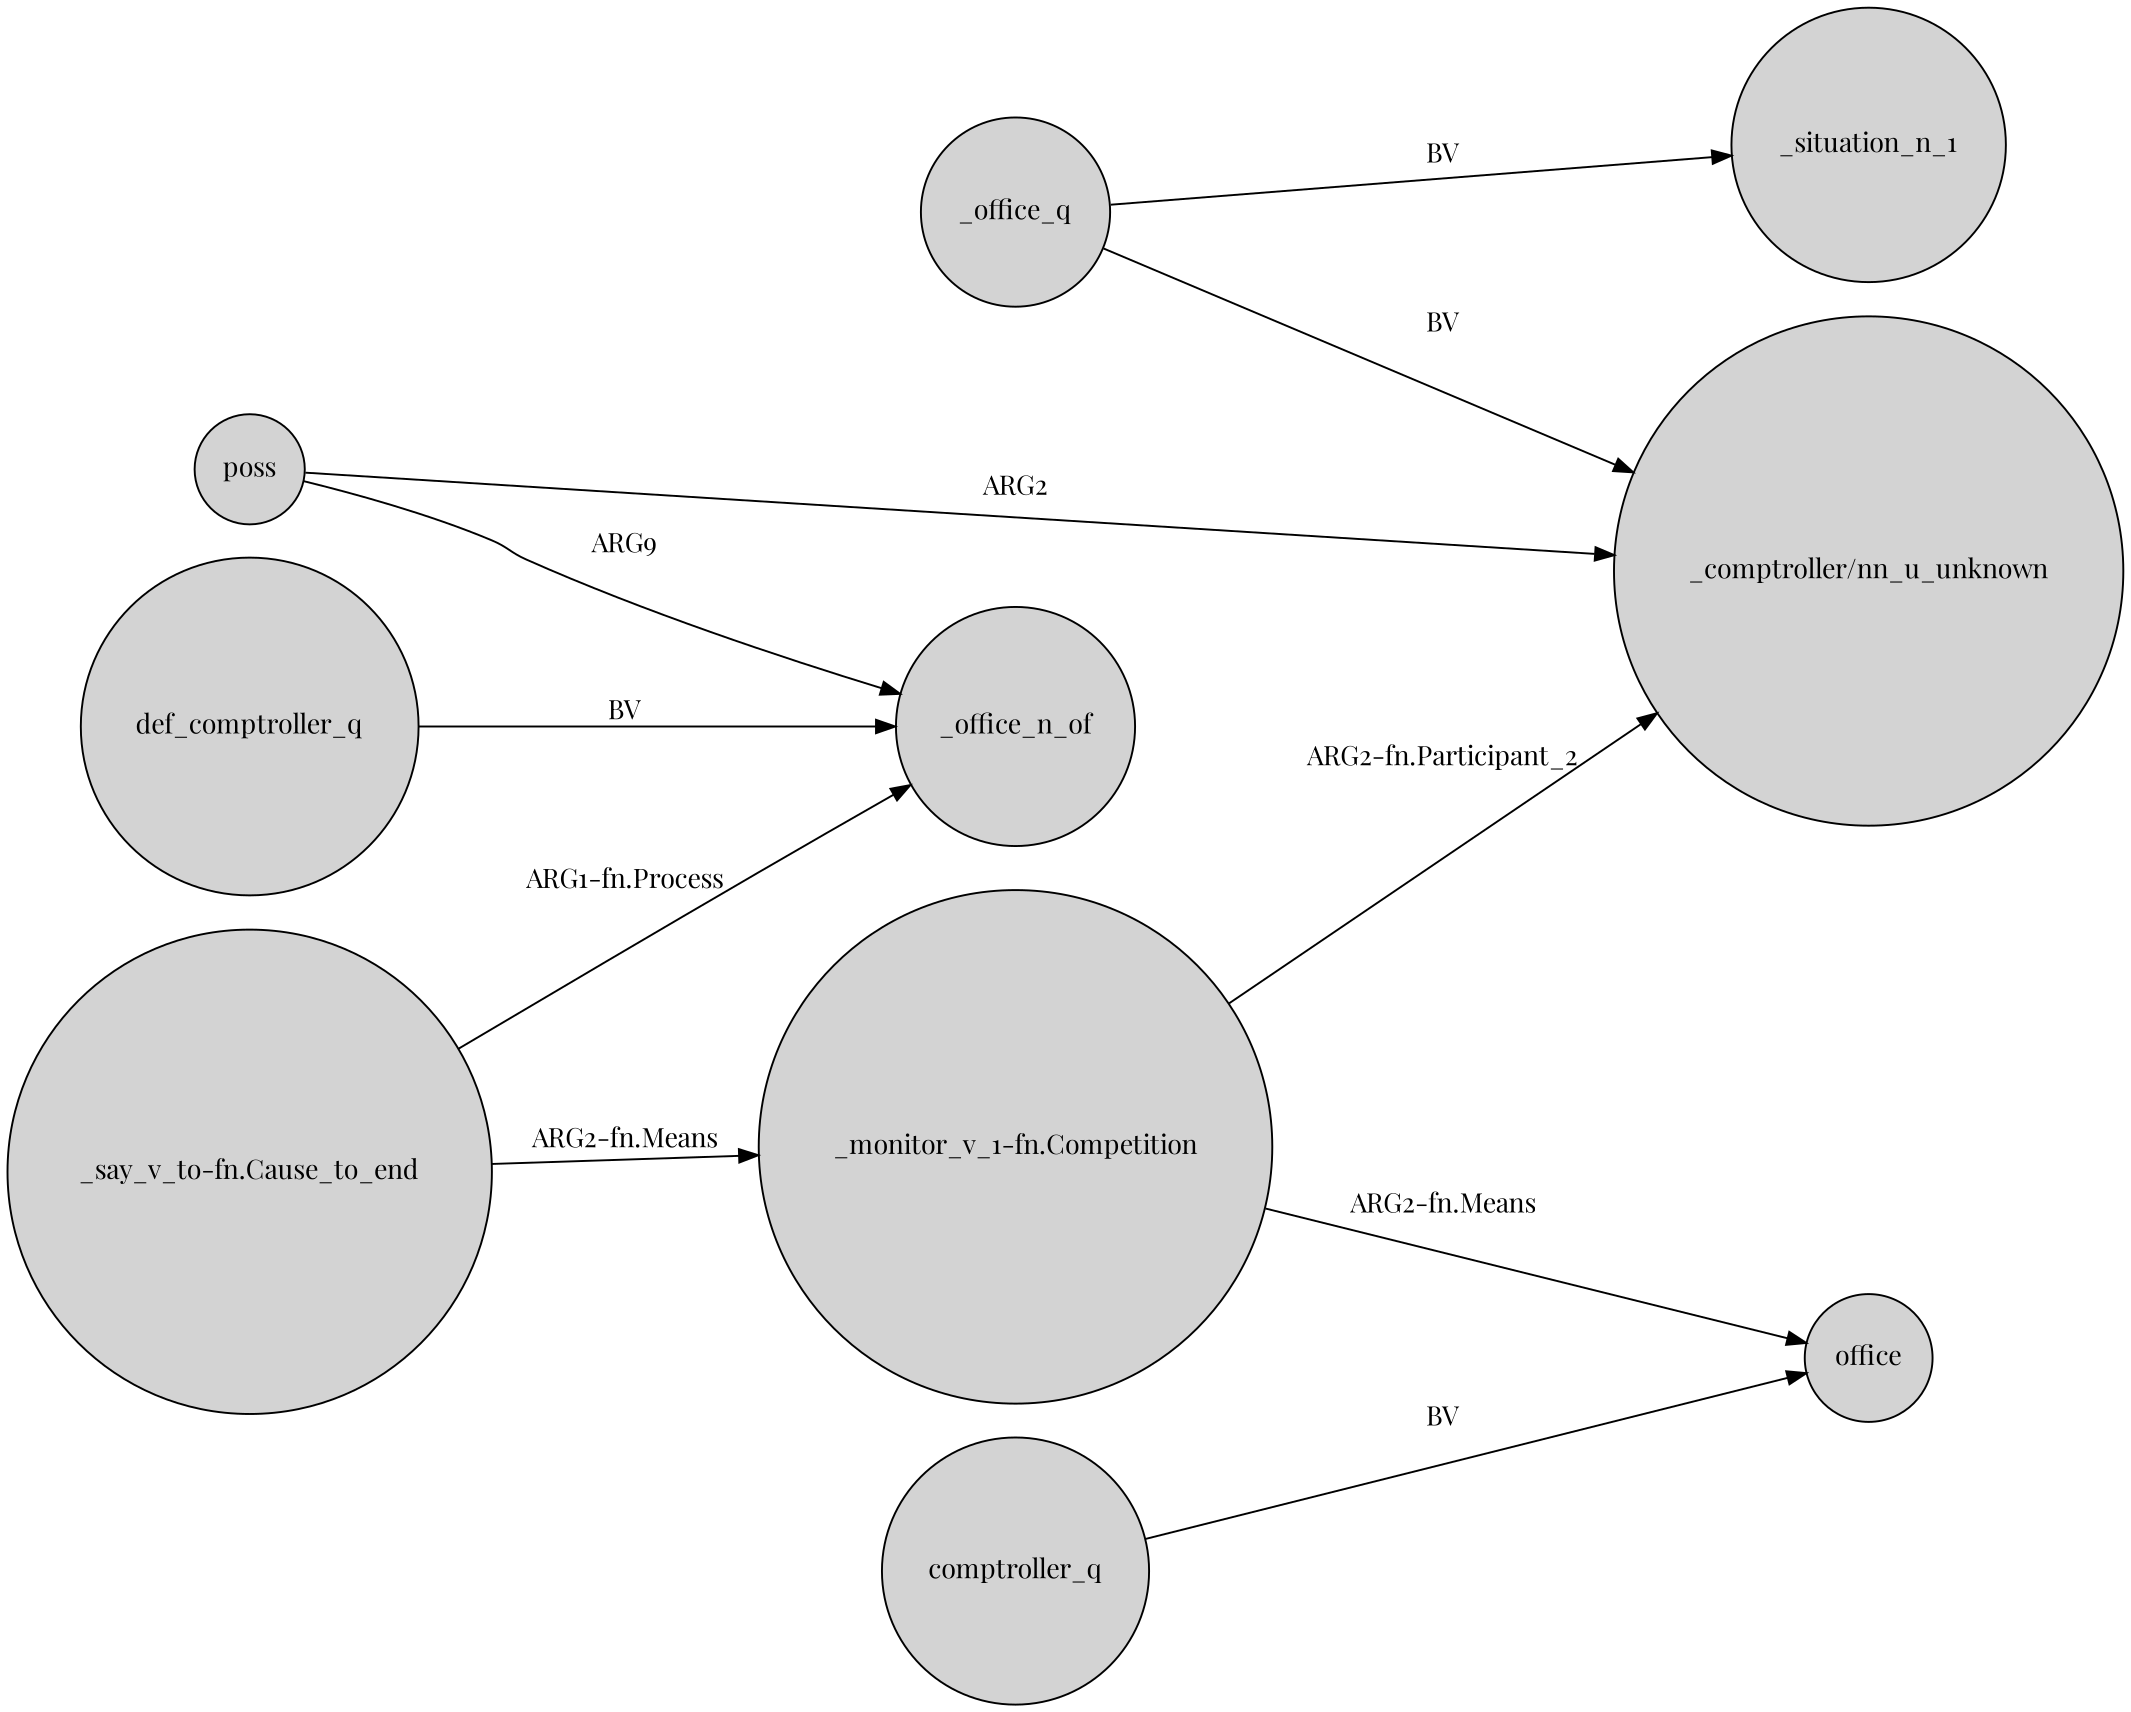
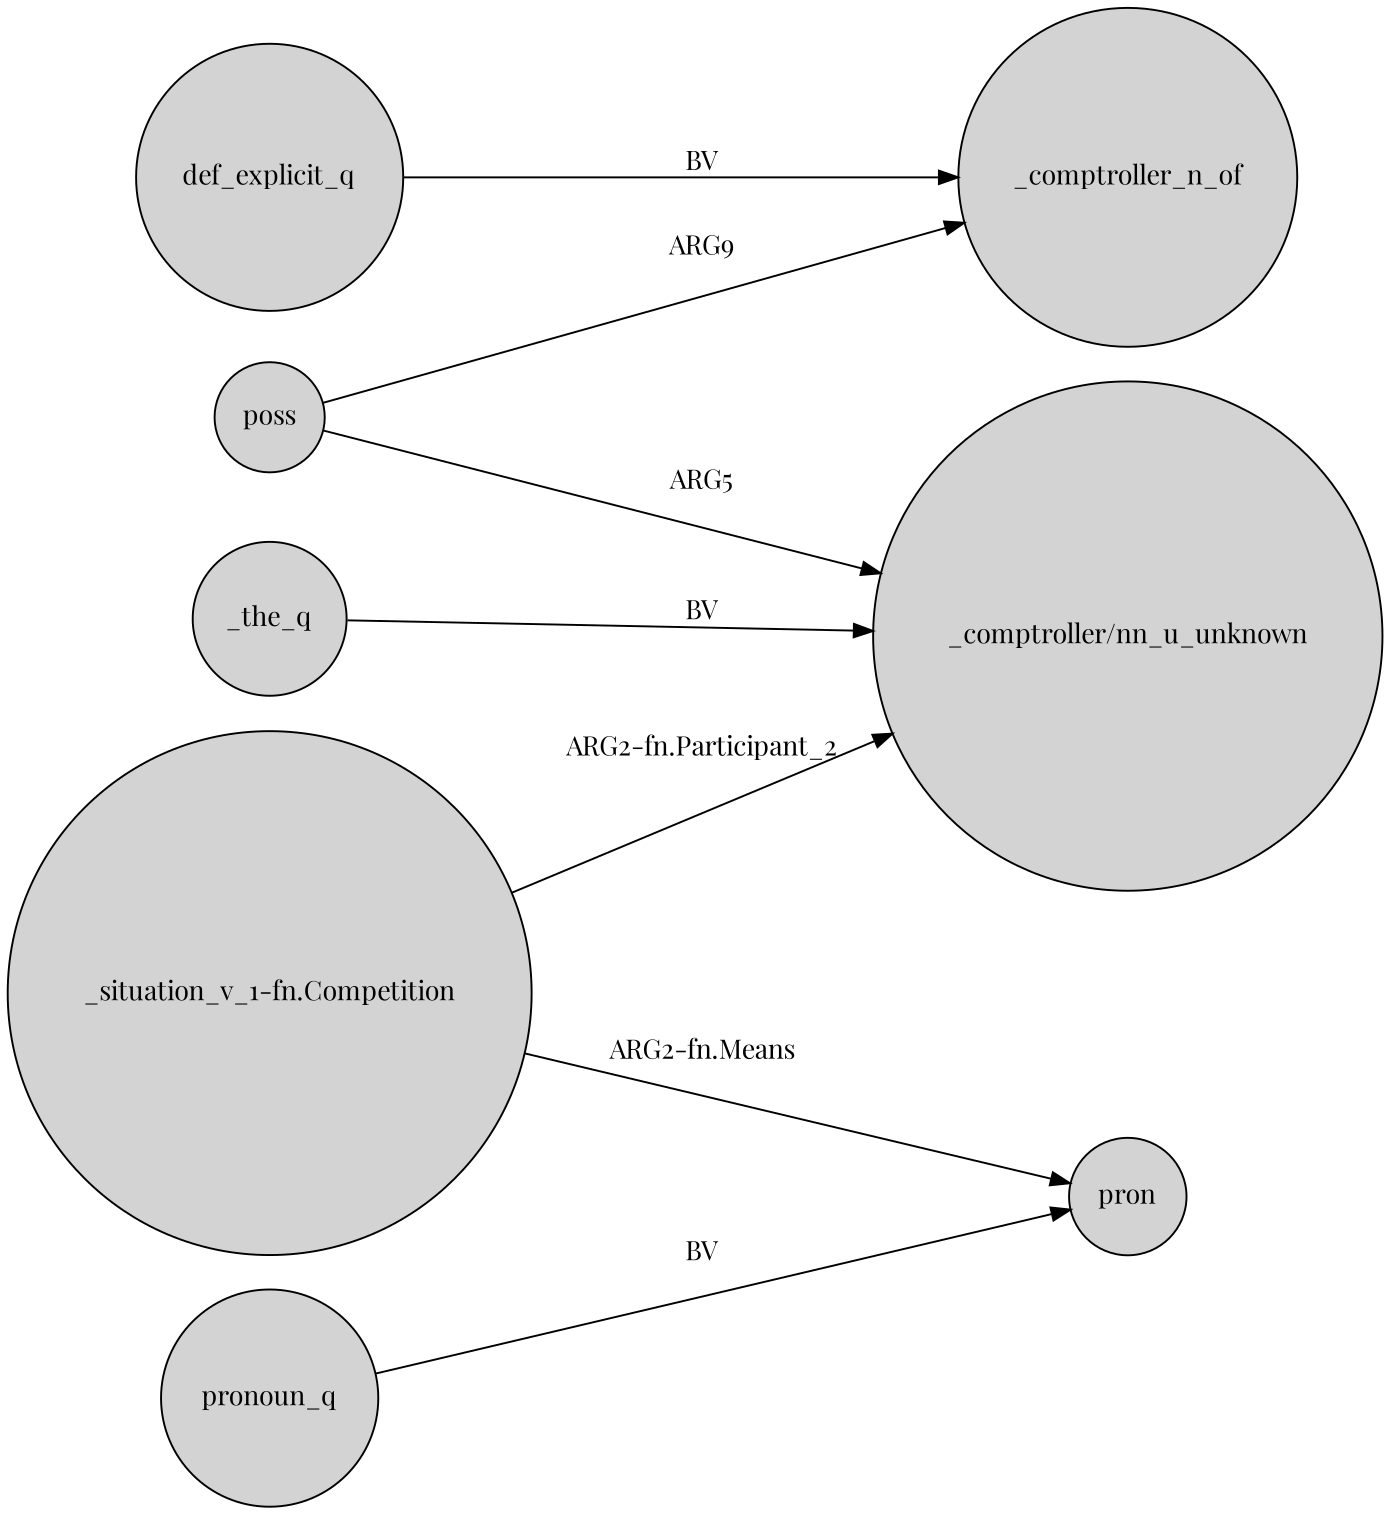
node "_situation_n_1": removed
node "_office_q": label "_office_q" -> "_the_q"
edge "poss" -> "_comptroller/nn_u_unknown": label "ARG2" -> "ARG5"
node "def_comptroller_q": label "def_comptroller_q" -> "def_explicit_q"
node "_office_n_of": label "_office_n_of" -> "_comptroller_n_of"
node "_monitor_v_1-fn.Competition": label "_monitor_v_1-fn.Competition" -> "_situation_v_1-fn.Competition"
node "_say_v_to-fn.Cause_to_end": removed
node "office": label "office" -> "pron"
node "comptroller_q": label "comptroller_q" -> "pronoun_q"
